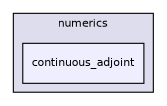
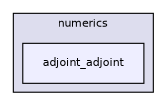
node "continuous_adjoint": label "continuous_adjoint" -> "adjoint_adjoint"
